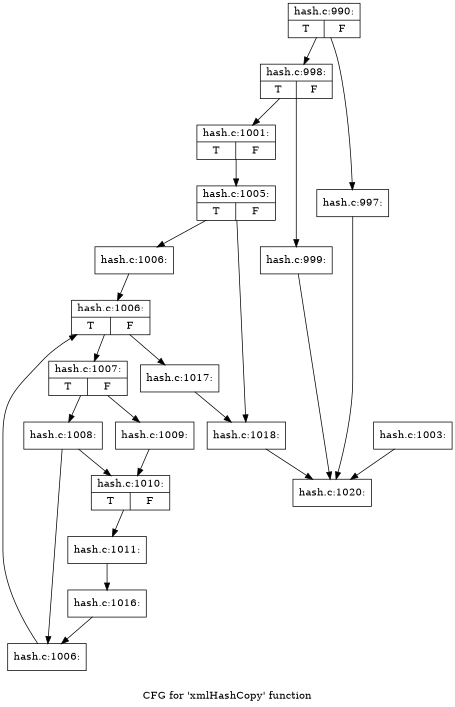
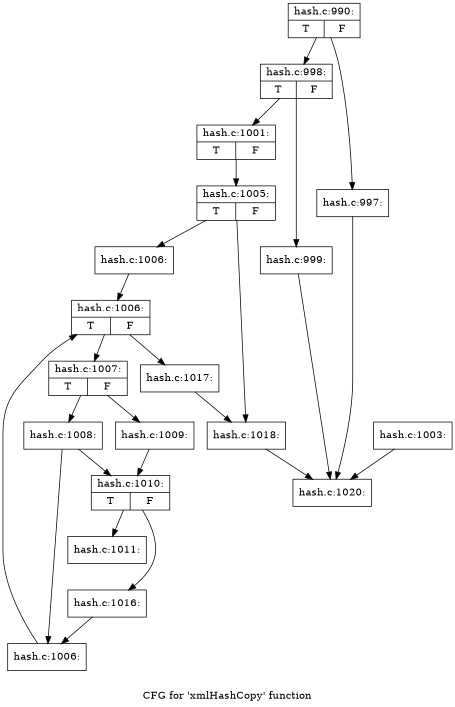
edge "hash.c:1011:" -> "hash.c:1016:": now "hash.c:1010:" -> "hash.c:1016:"
